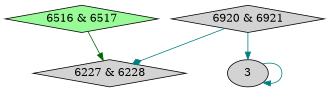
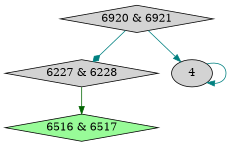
edge "6516 & 6517" -> "6227 & 6228": reversed
node "3": label "3" -> "4"
